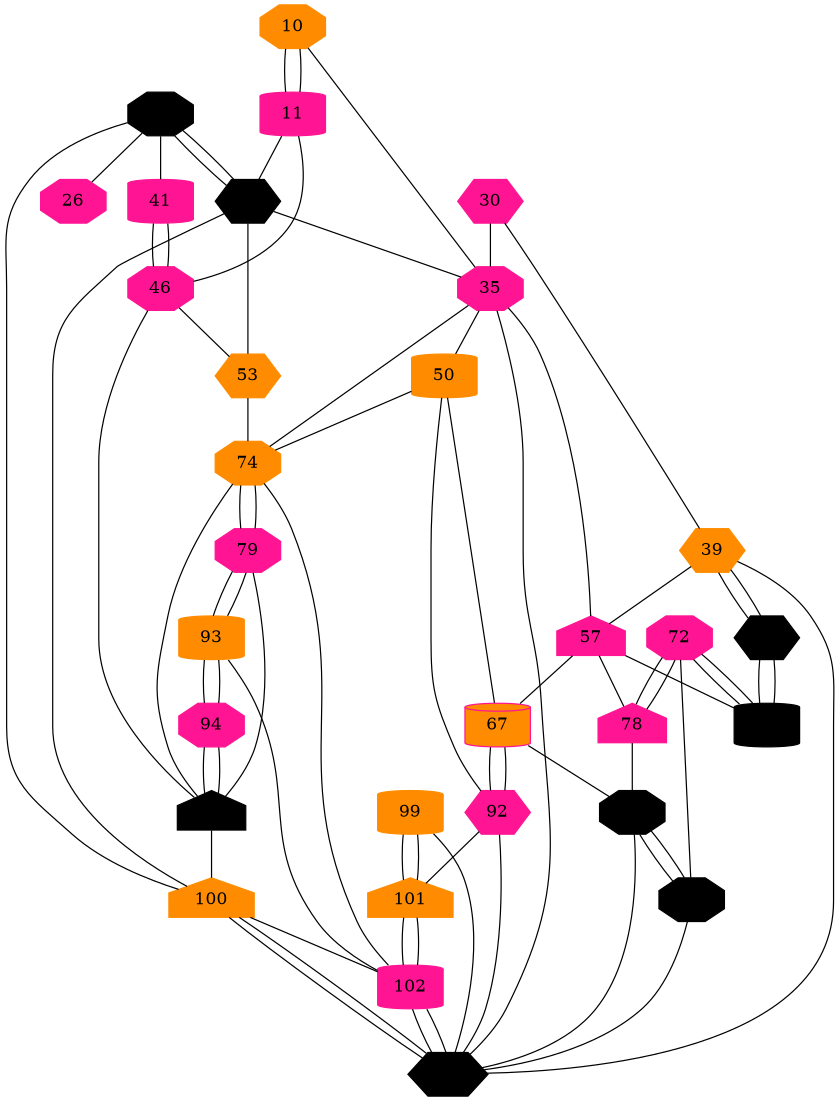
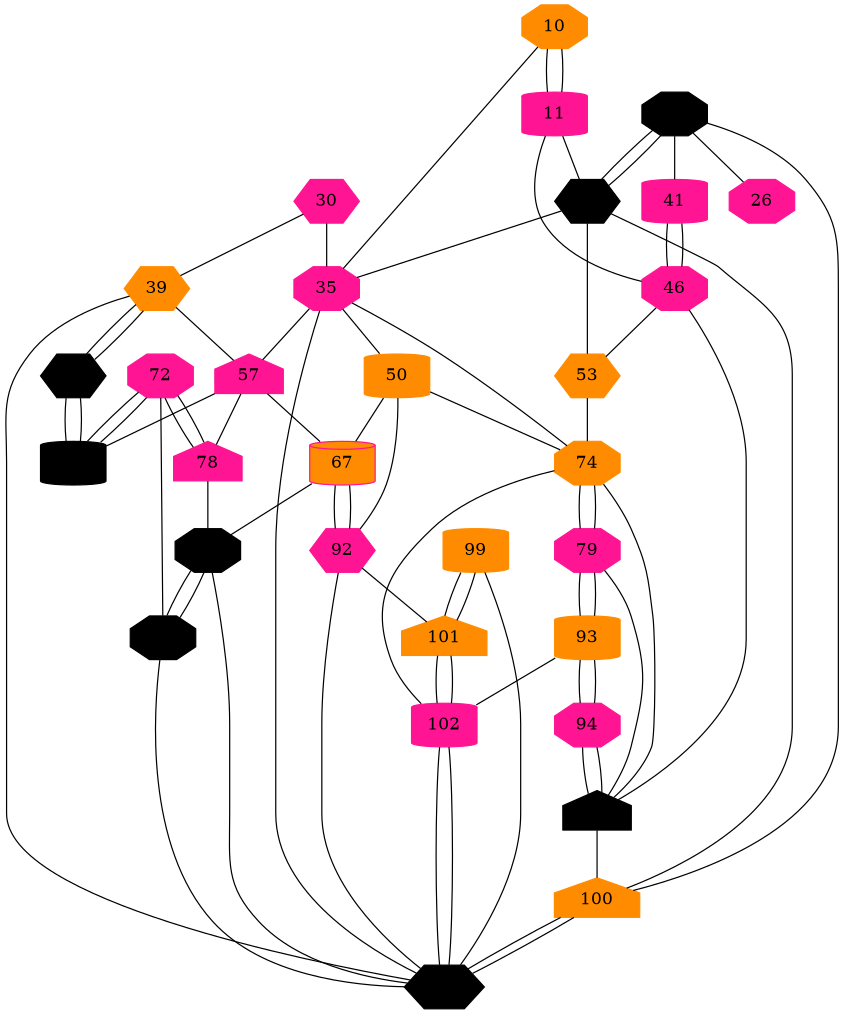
edge "100" -- "102": removed
